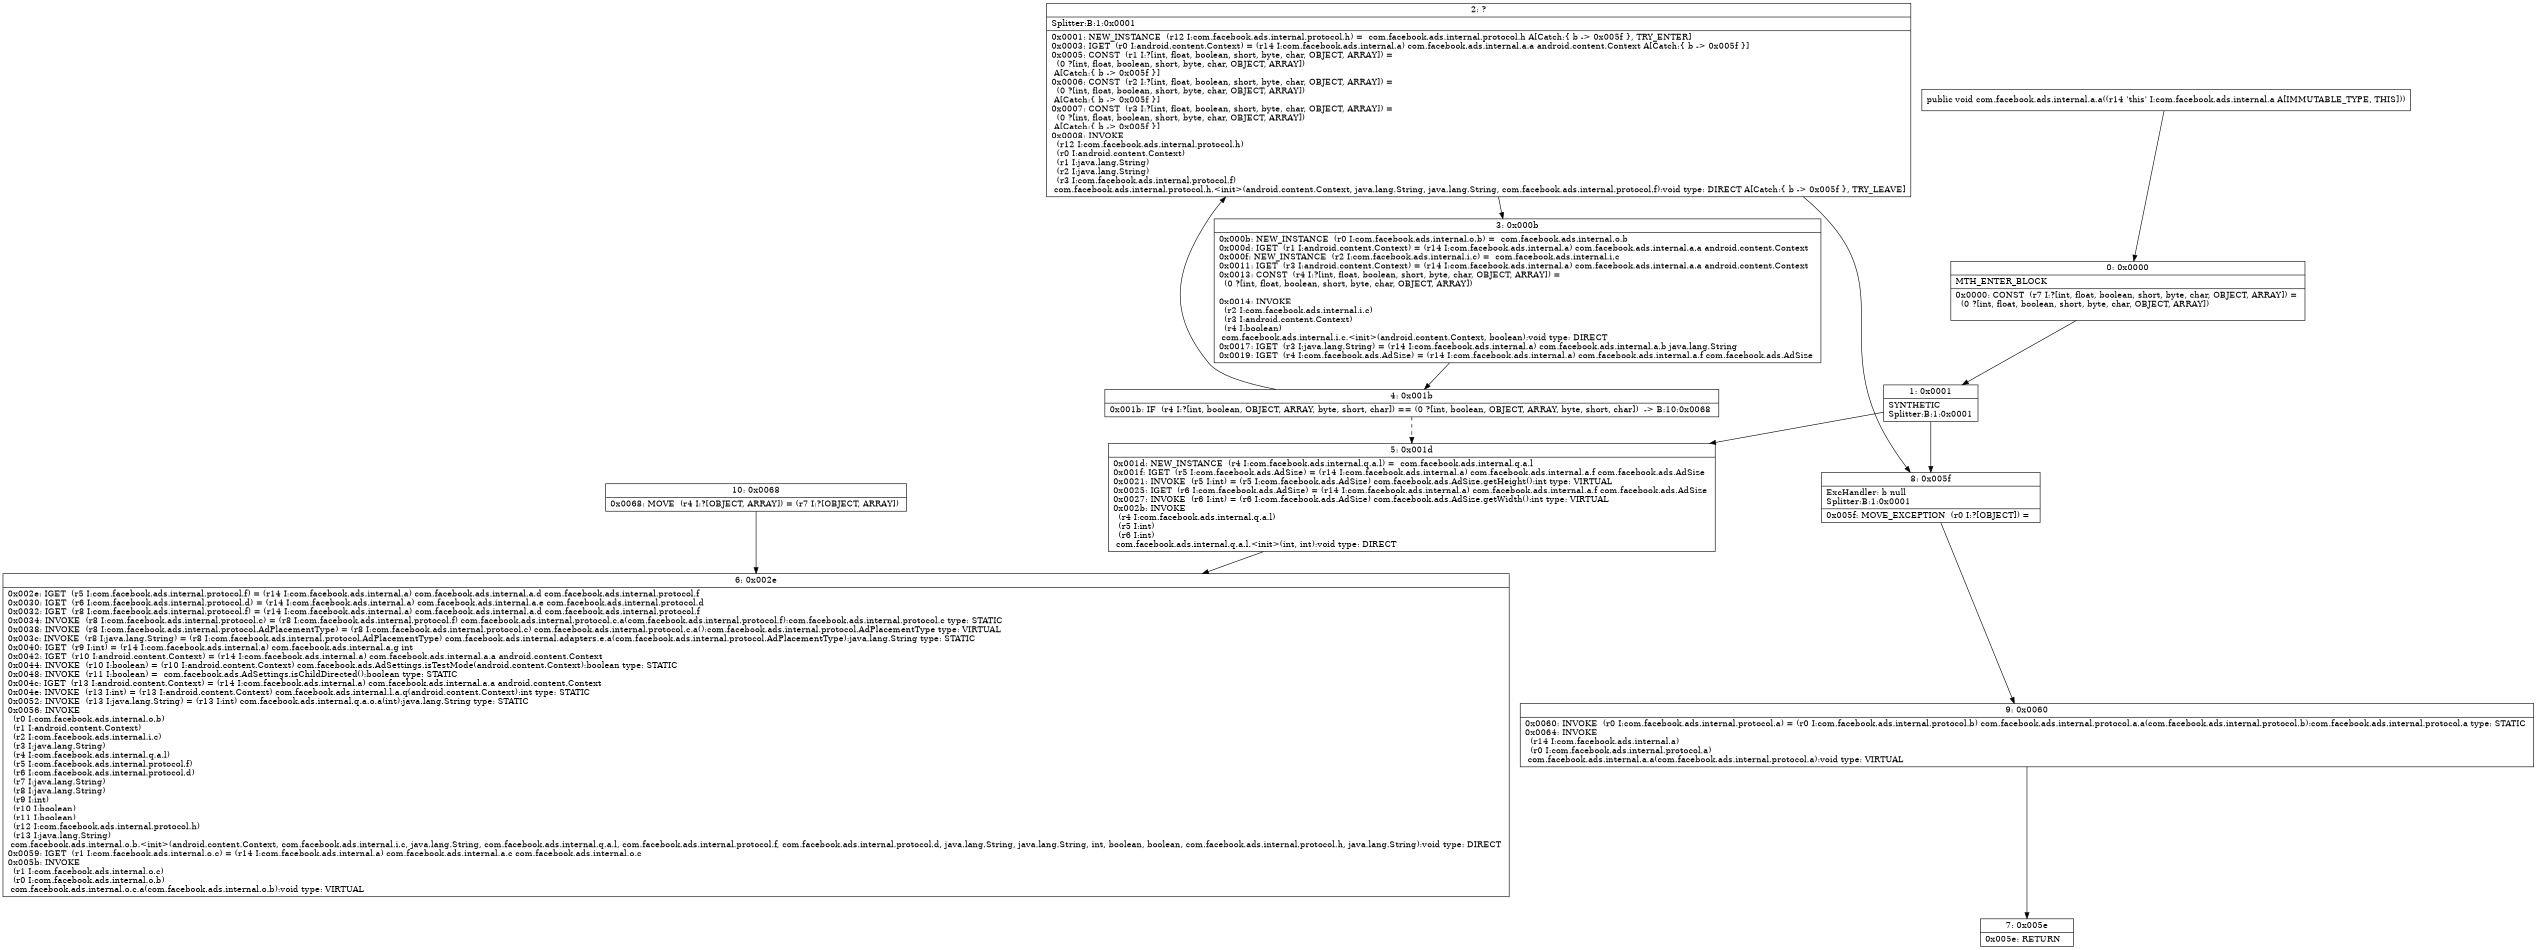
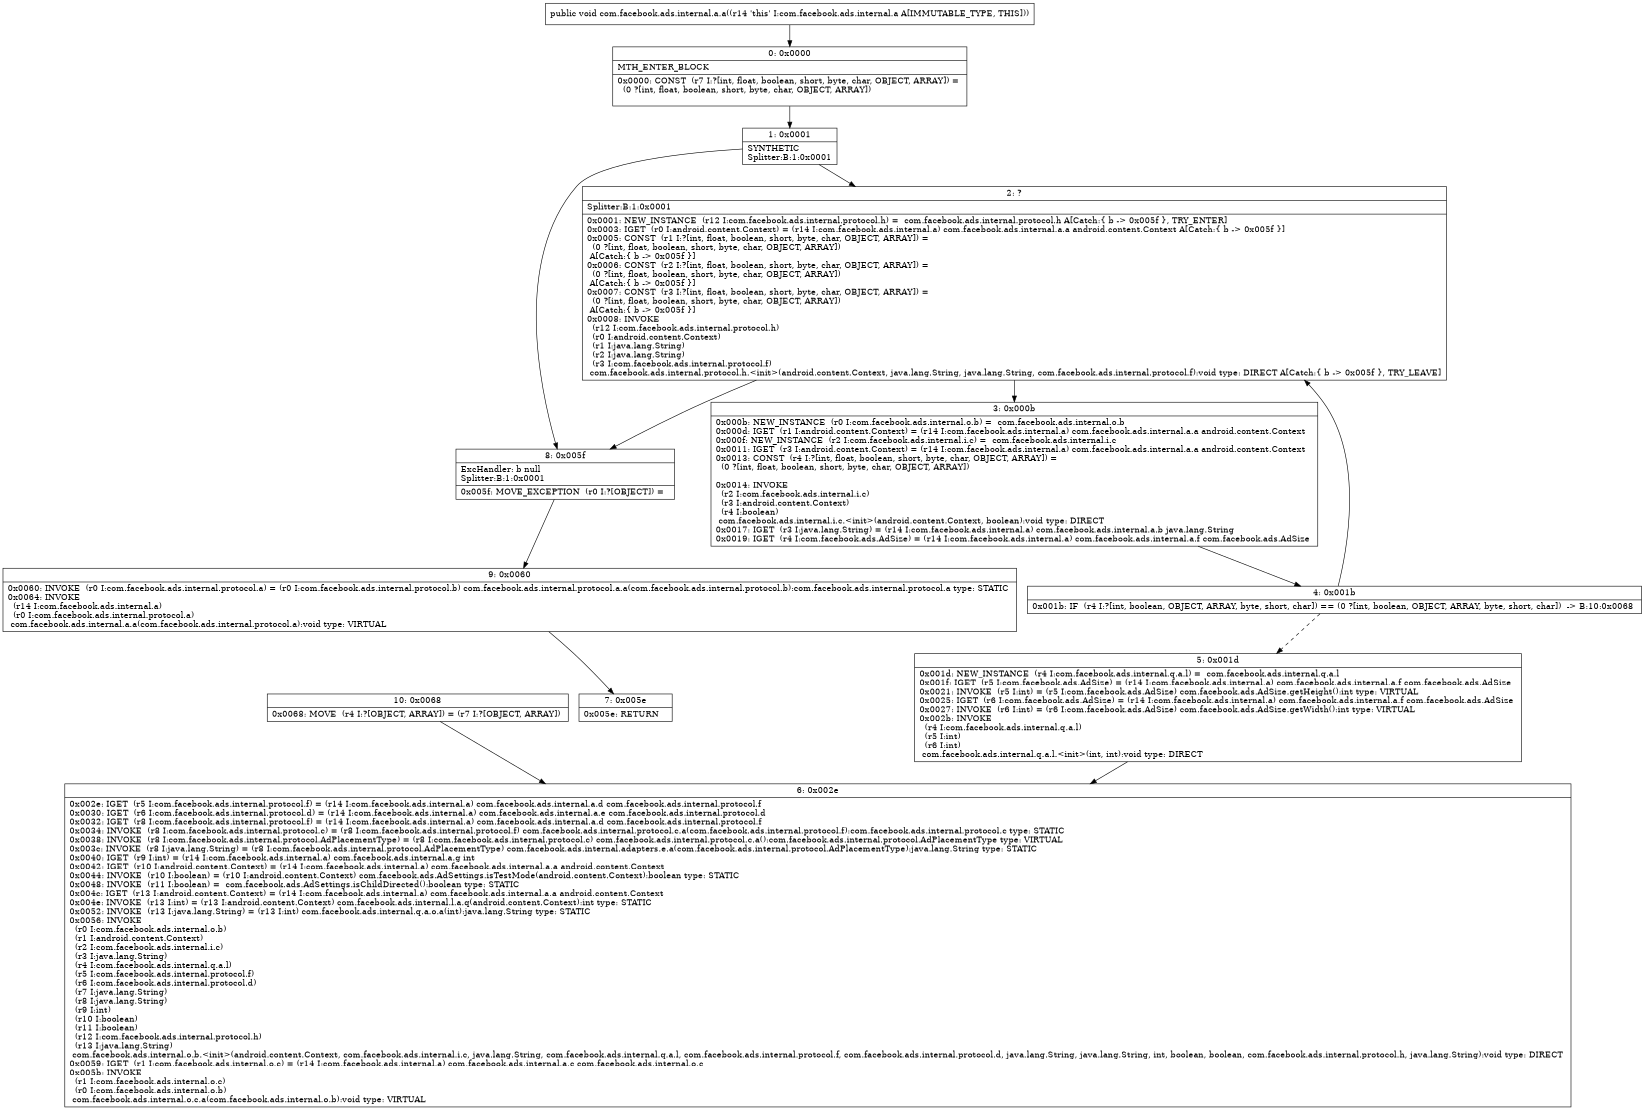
edge "1: 0x0001" -> "5: 0x001d": now "1: 0x0001" -> "2: ?"
